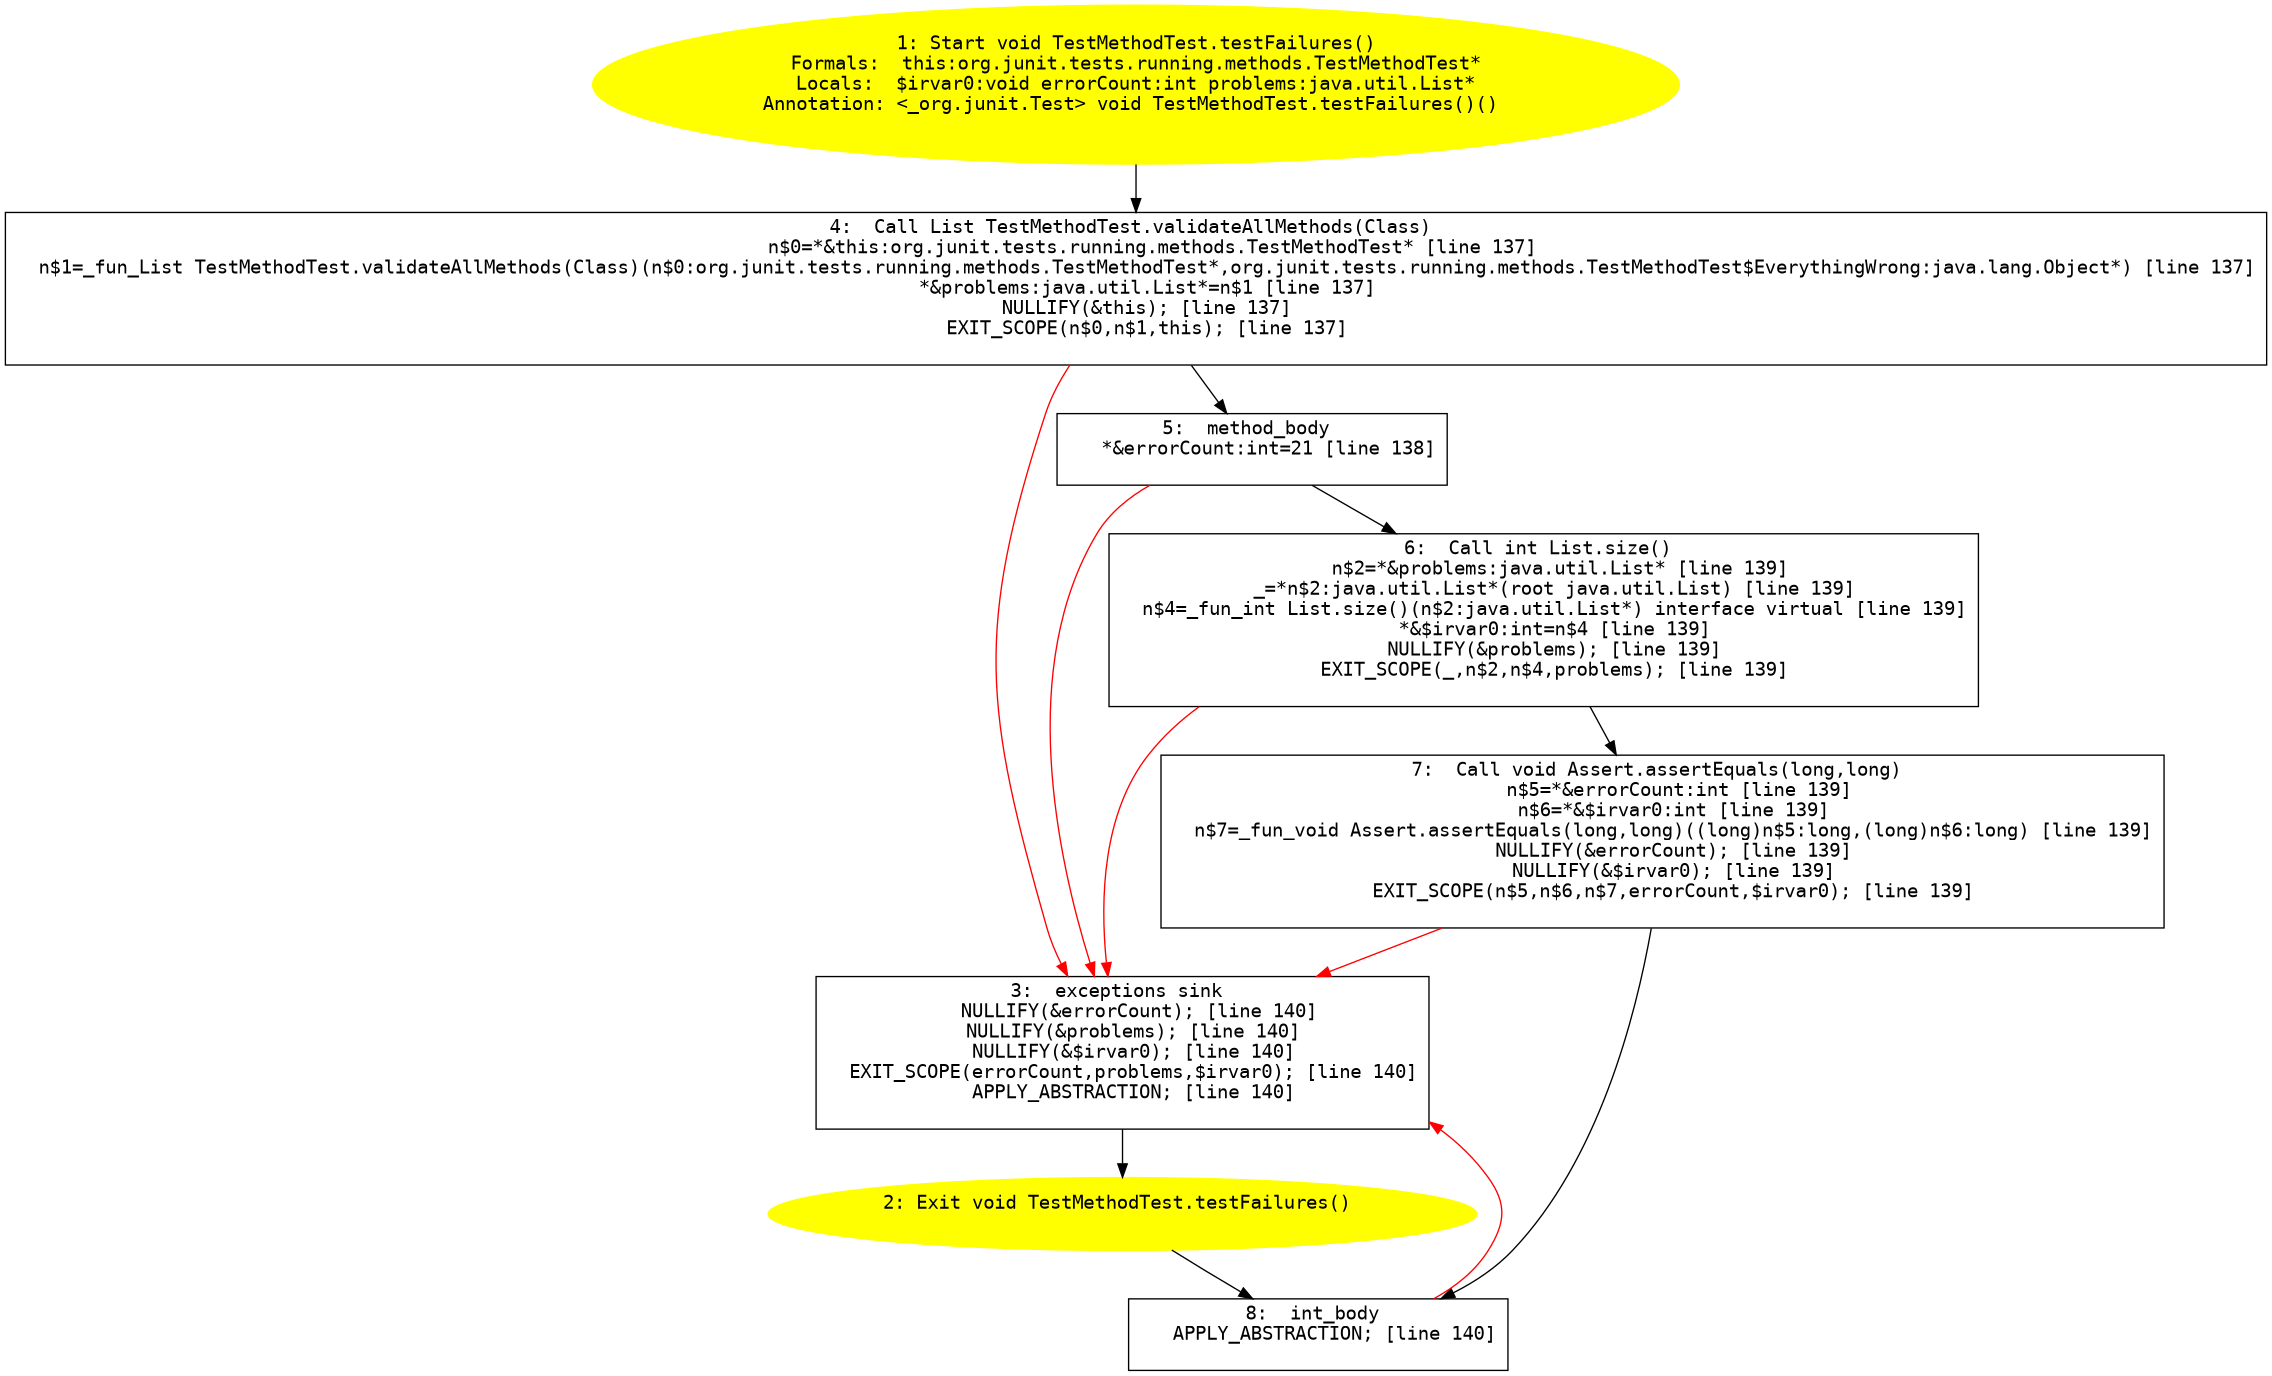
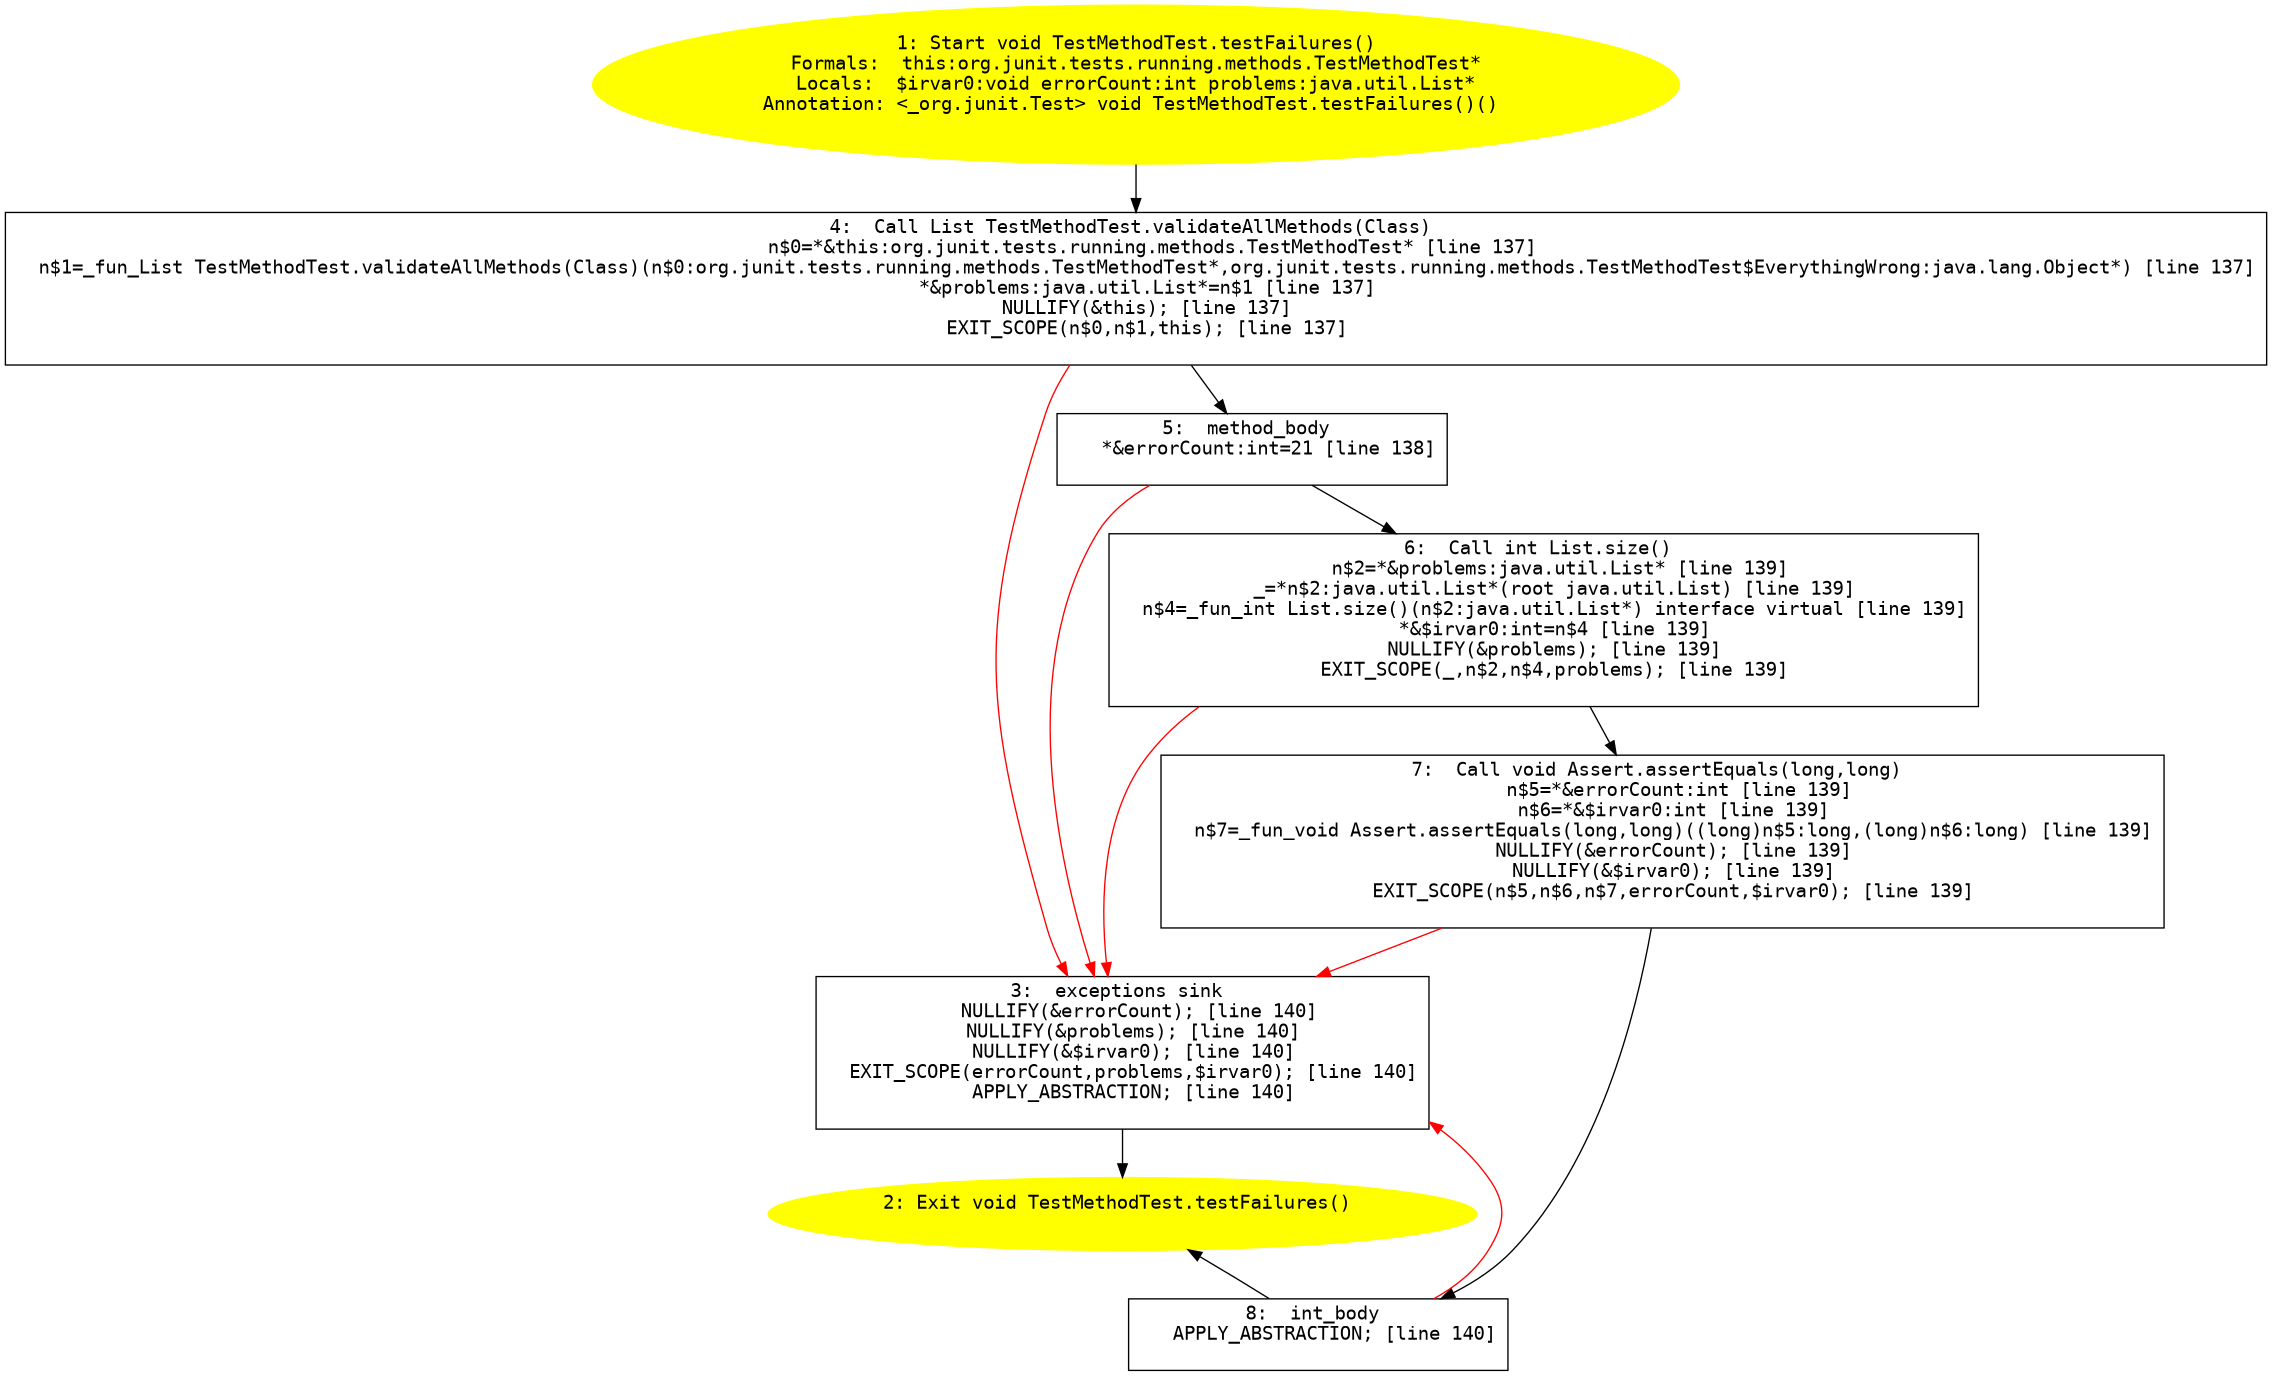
edge "2: Exit void TestMethodTest.testFailures()" -> "8:  int_body APPLY_ABSTRACTION; [line 140]": reversed
